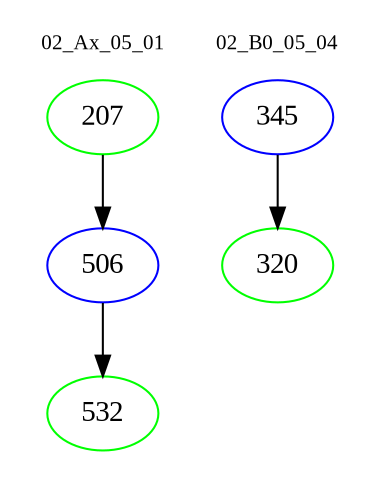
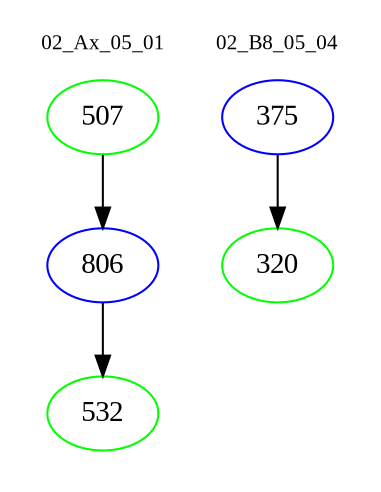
cluster "02_B0_05_04": label "02_B0_05_04" -> "02_B8_05_04"
node "207": label "207" -> "507"
node "345": label "345" -> "375"
node "506": label "506" -> "806"
